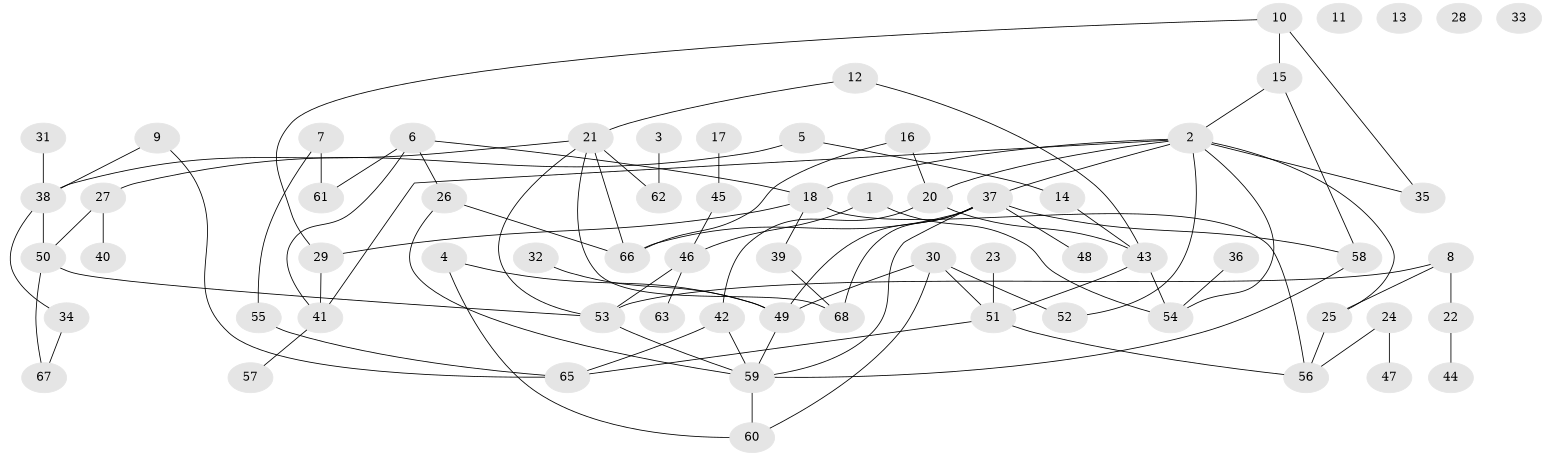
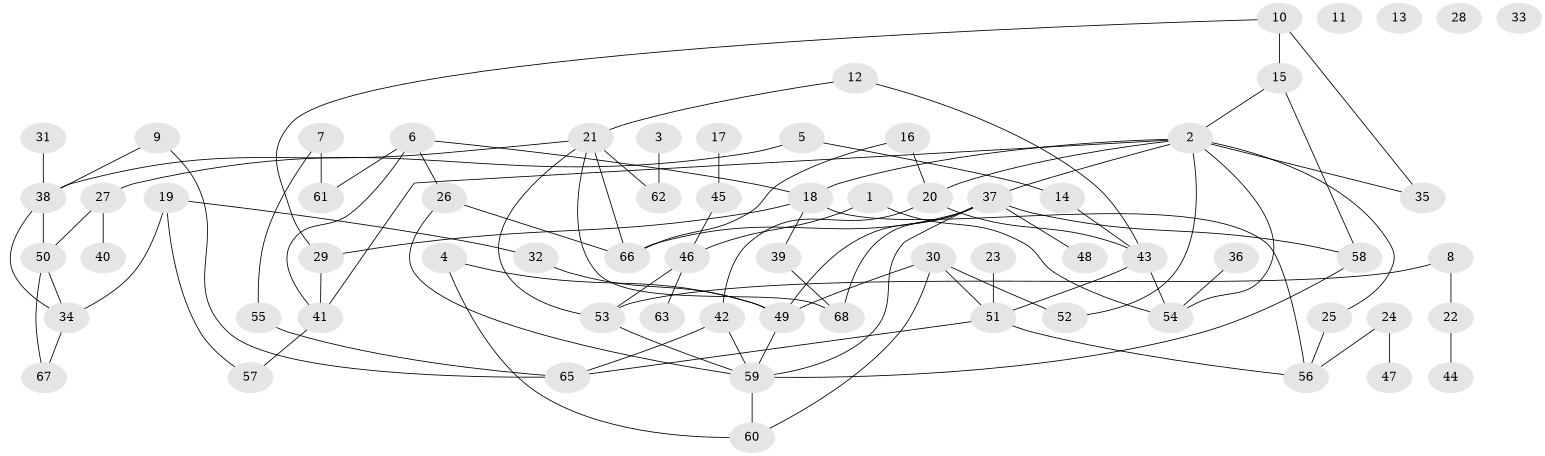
node "19": added
edge "8" -- "25": removed
edge "50" -- "53": now "50" -- "34"
